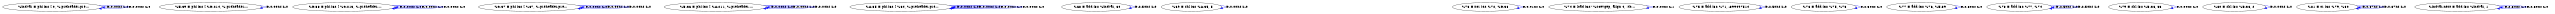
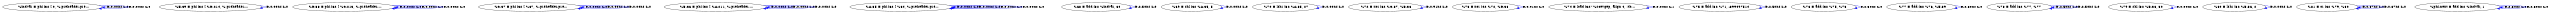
node "%70 = lshr i32 %A.35, 27": added
node "%72 = xor i32 %C.37, %B.36": added
node "%78 = add i32 %77, %74": label "%78 = add i32 %77, %74" -> "%78 = add i32 %77, %77"
node "%79 = shl i32 %B.36, 33": label "%79 = shl i32 %B.36, 33" -> "%79 = shl i32 %B.36, 30"
node "%80 = shl i32 %B.36, 2": label "%80 = shl i32 %B.36, 2" -> "%80 = lshr i32 %B.36, 2"
node "%indvar.next = add i32 %indvar, 1": label "%indvar.next = add i32 %indvar, 1" -> "%phi.next = add i32 %indvar, 1"
